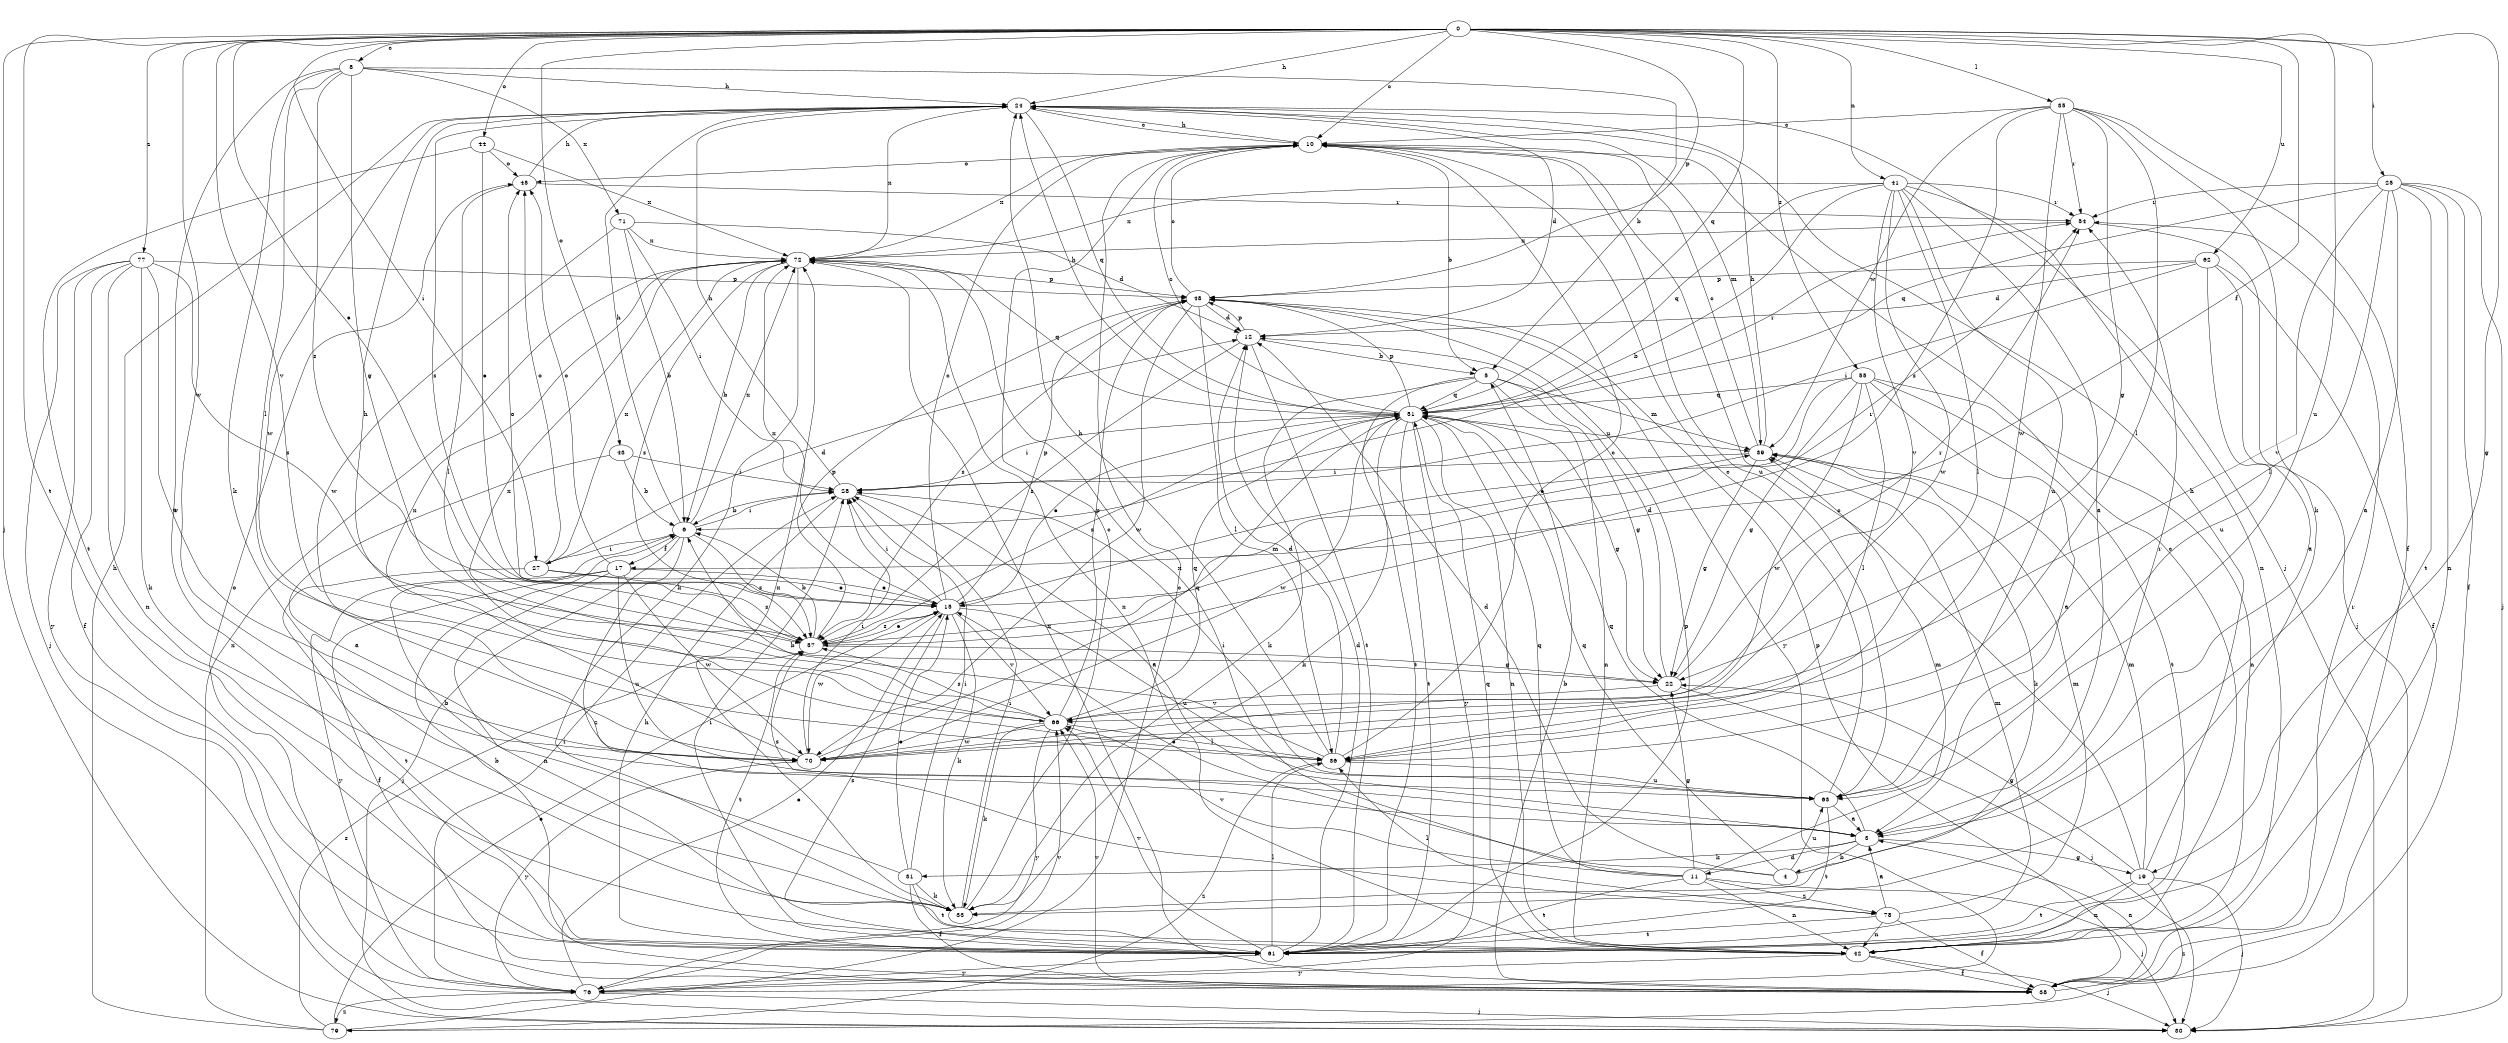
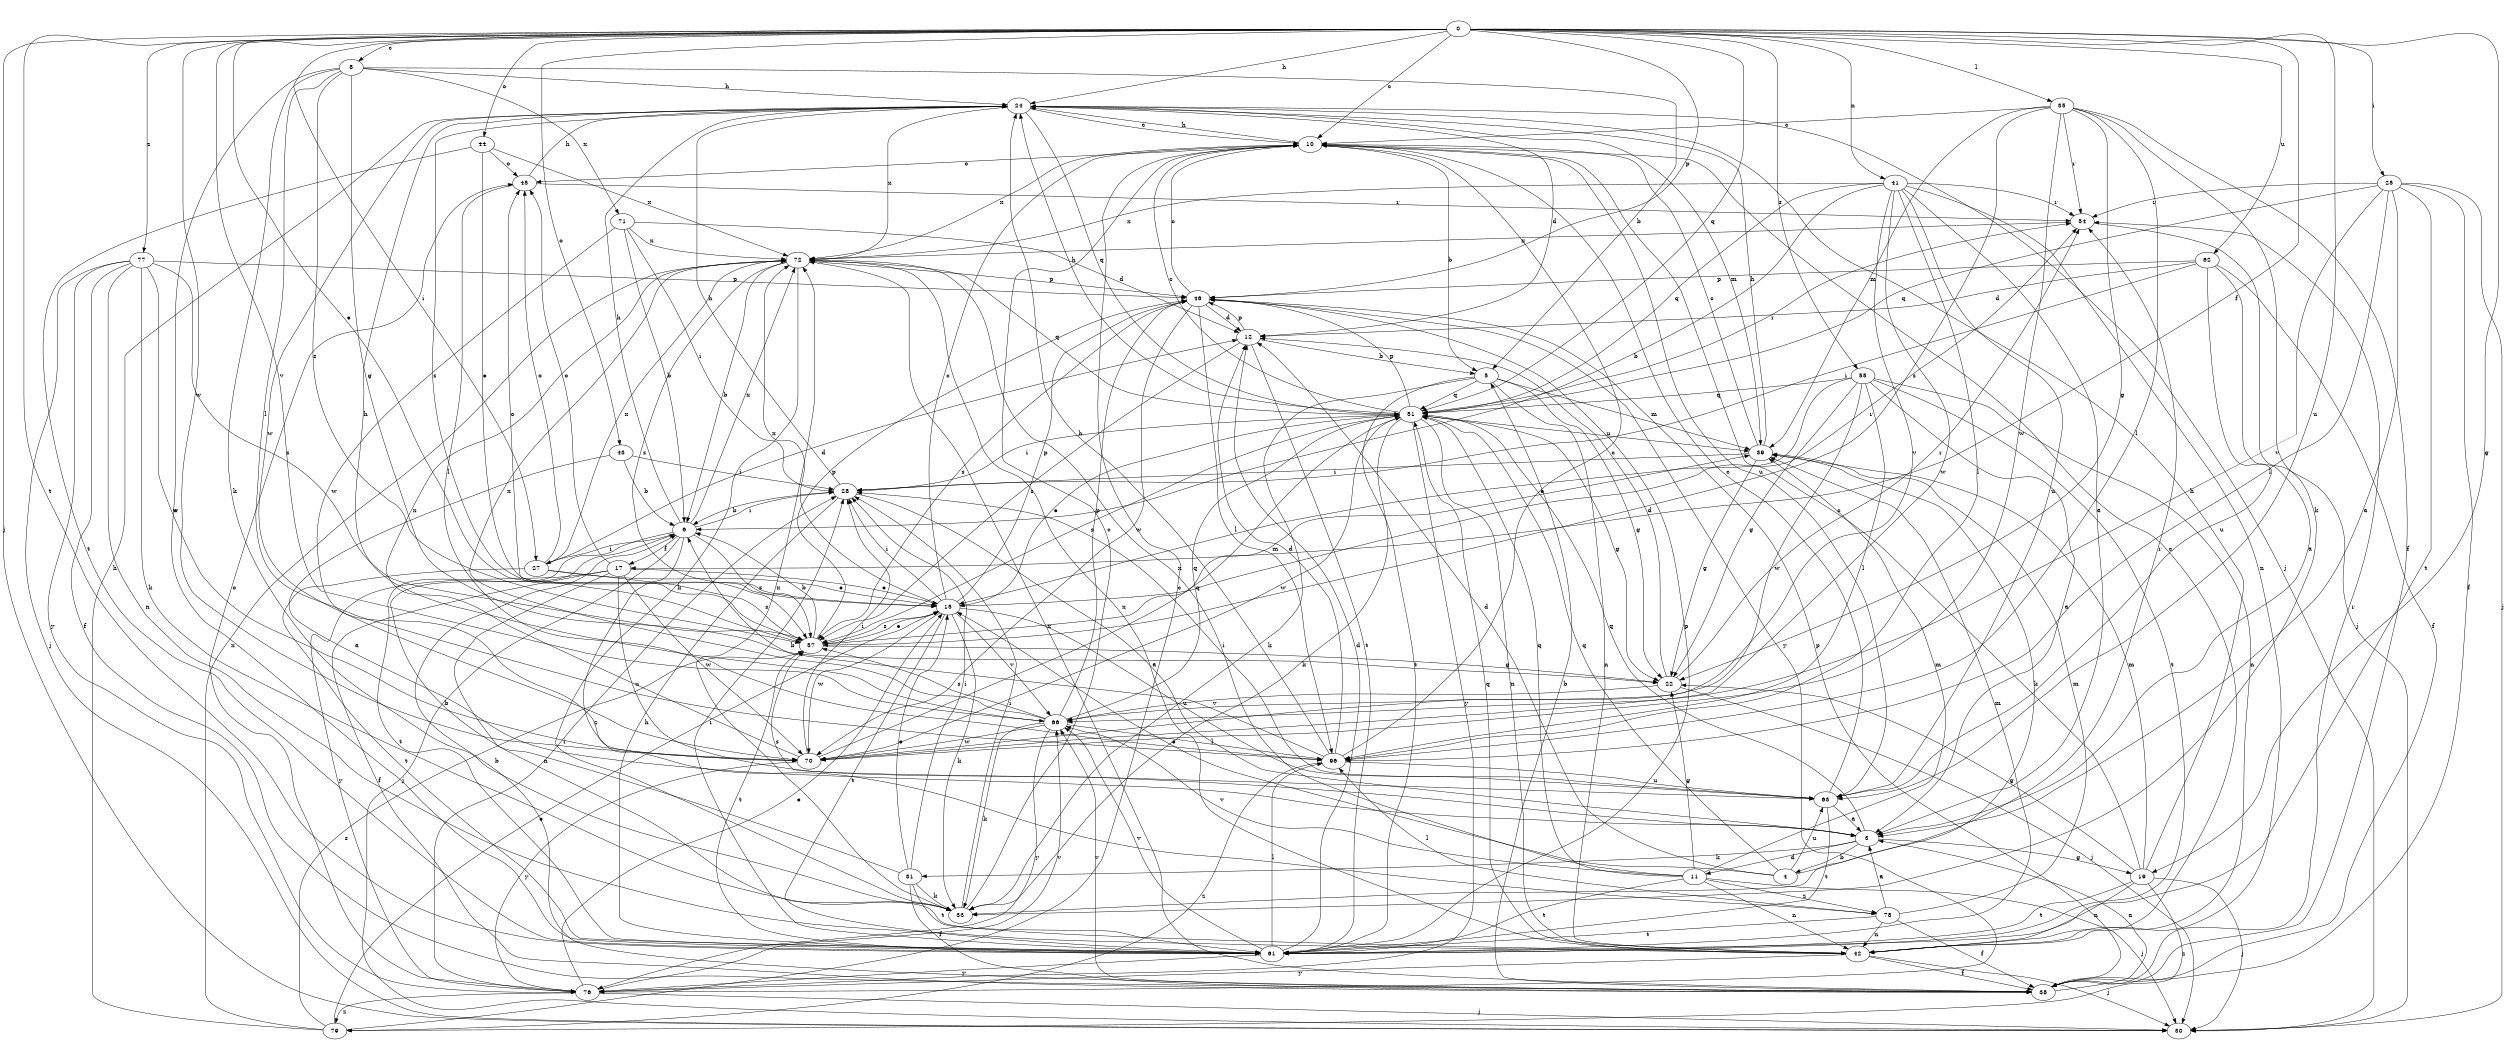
edge "35" -> "39": label "w" -> "m"
node "48": label "48" -> "46"
edge "8" -> "61": label "t" -> "o"
edge "25" -> "42": removed, label "n"
edge "51" -> "61": now "6" -> "61"
node "36": label "36" -> "96"
edge "15" -> "61": label "s" -> "t"
